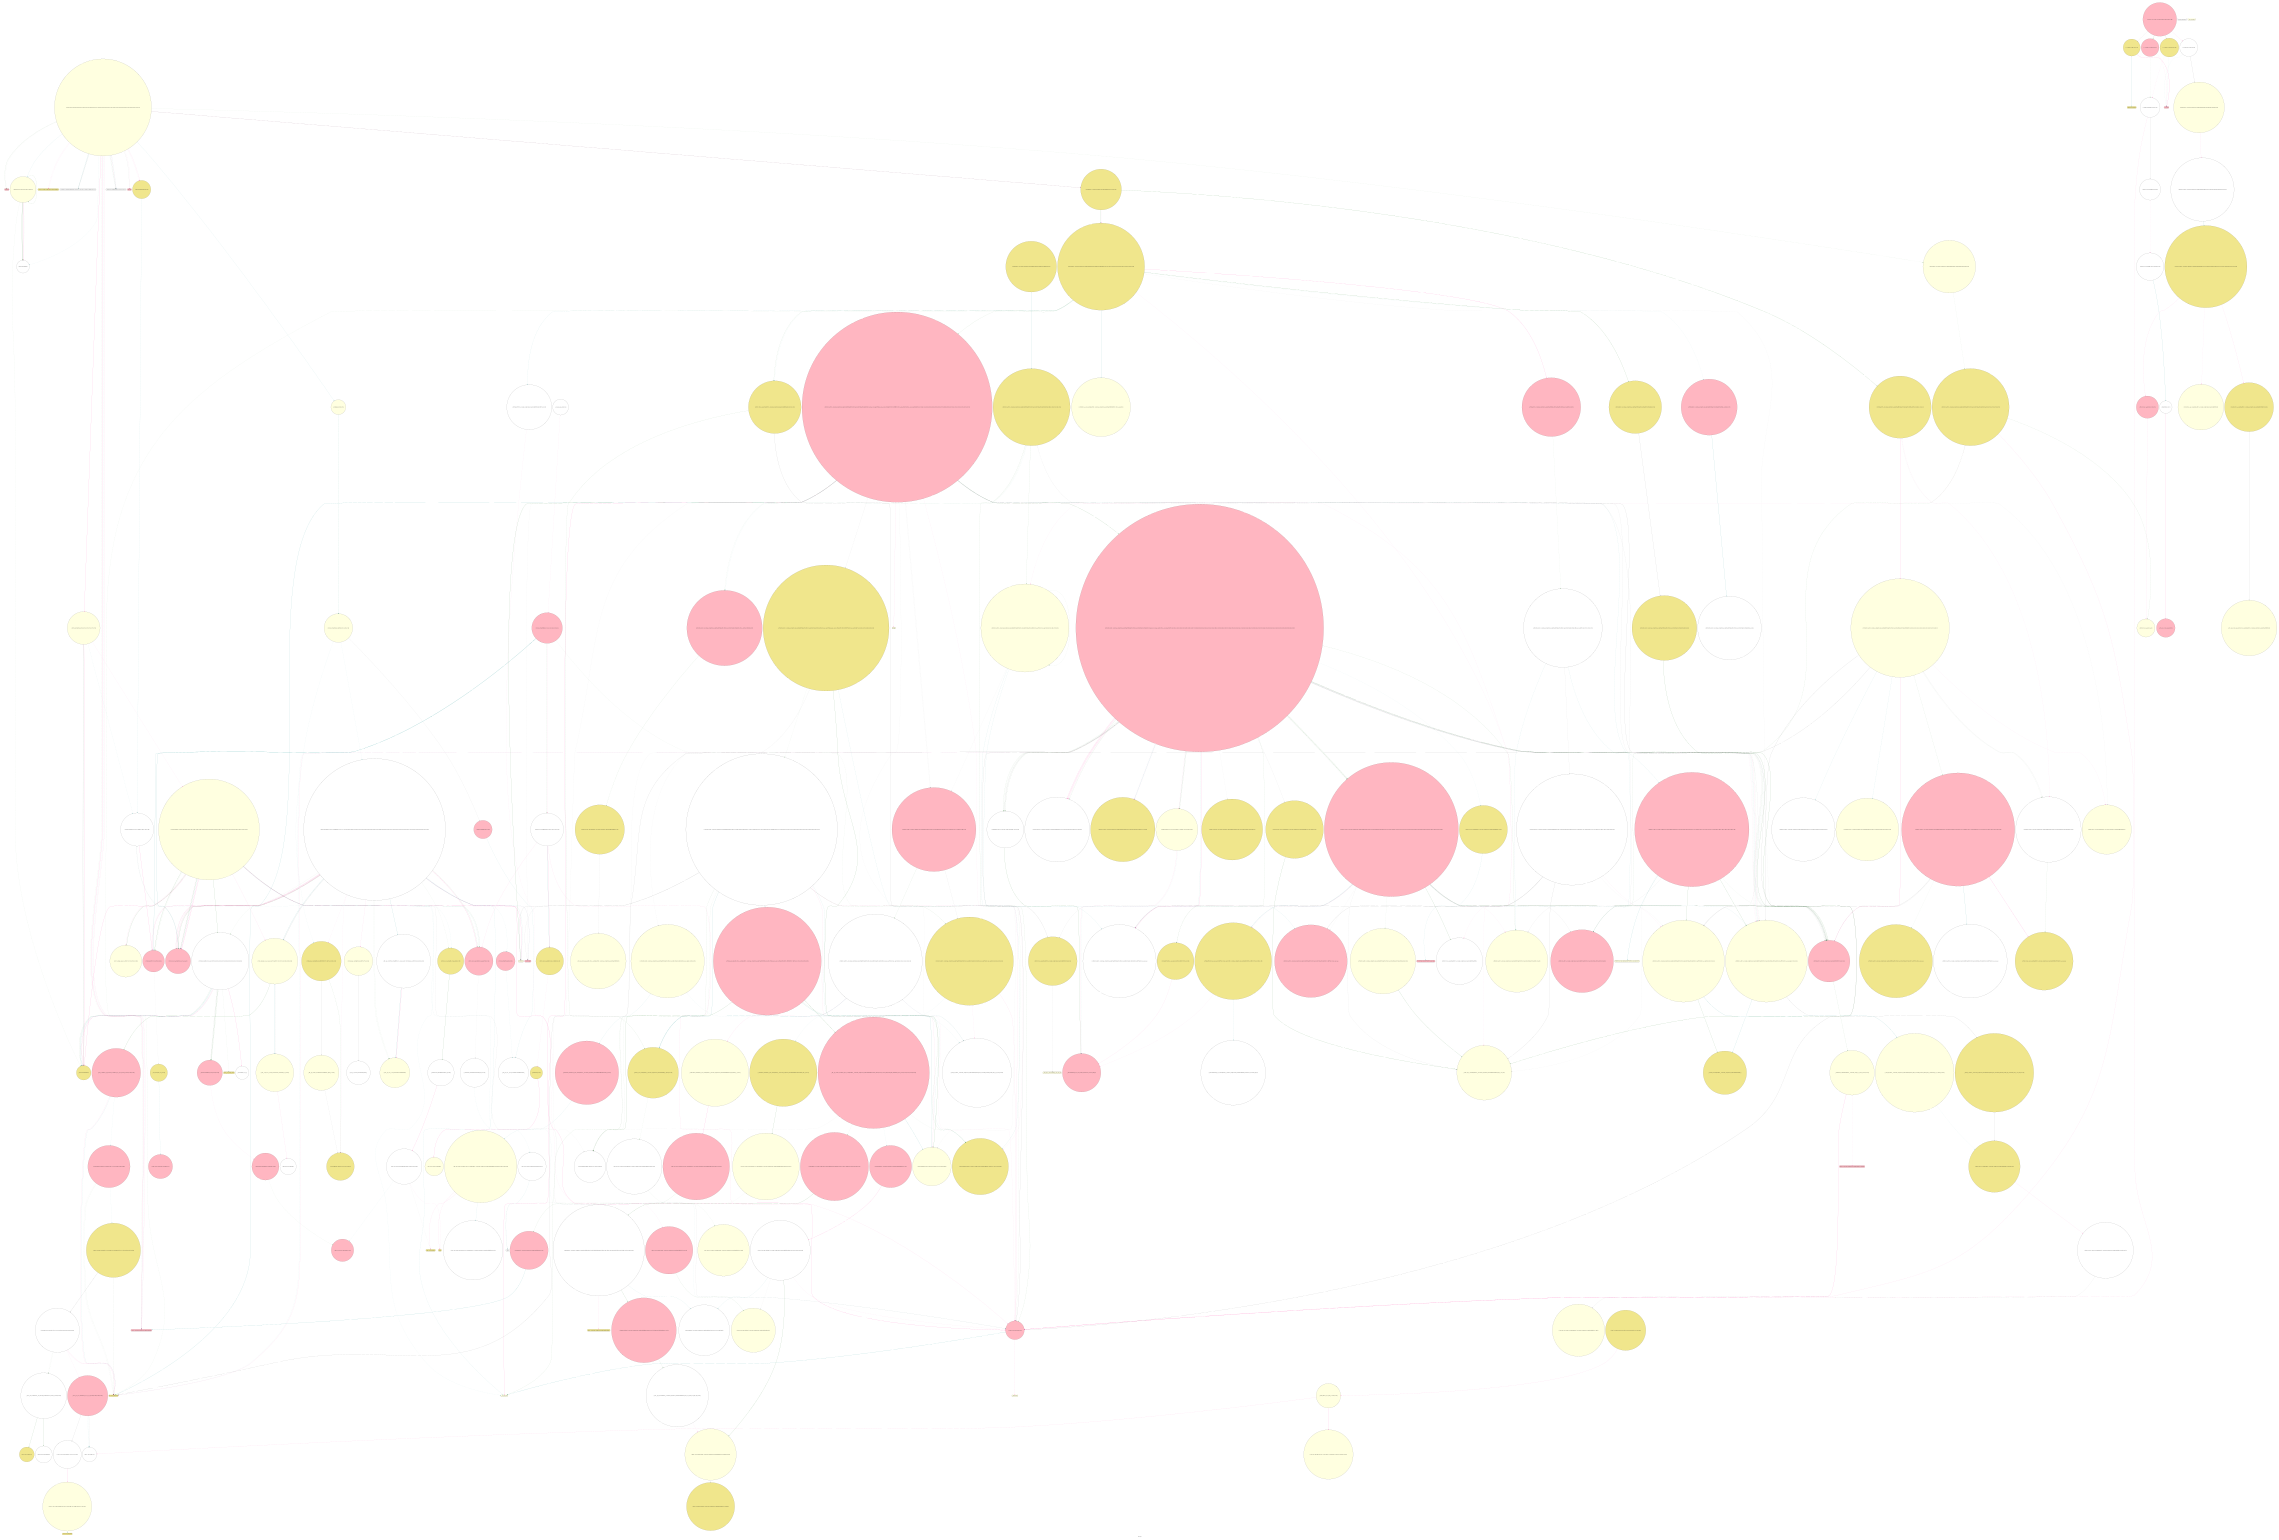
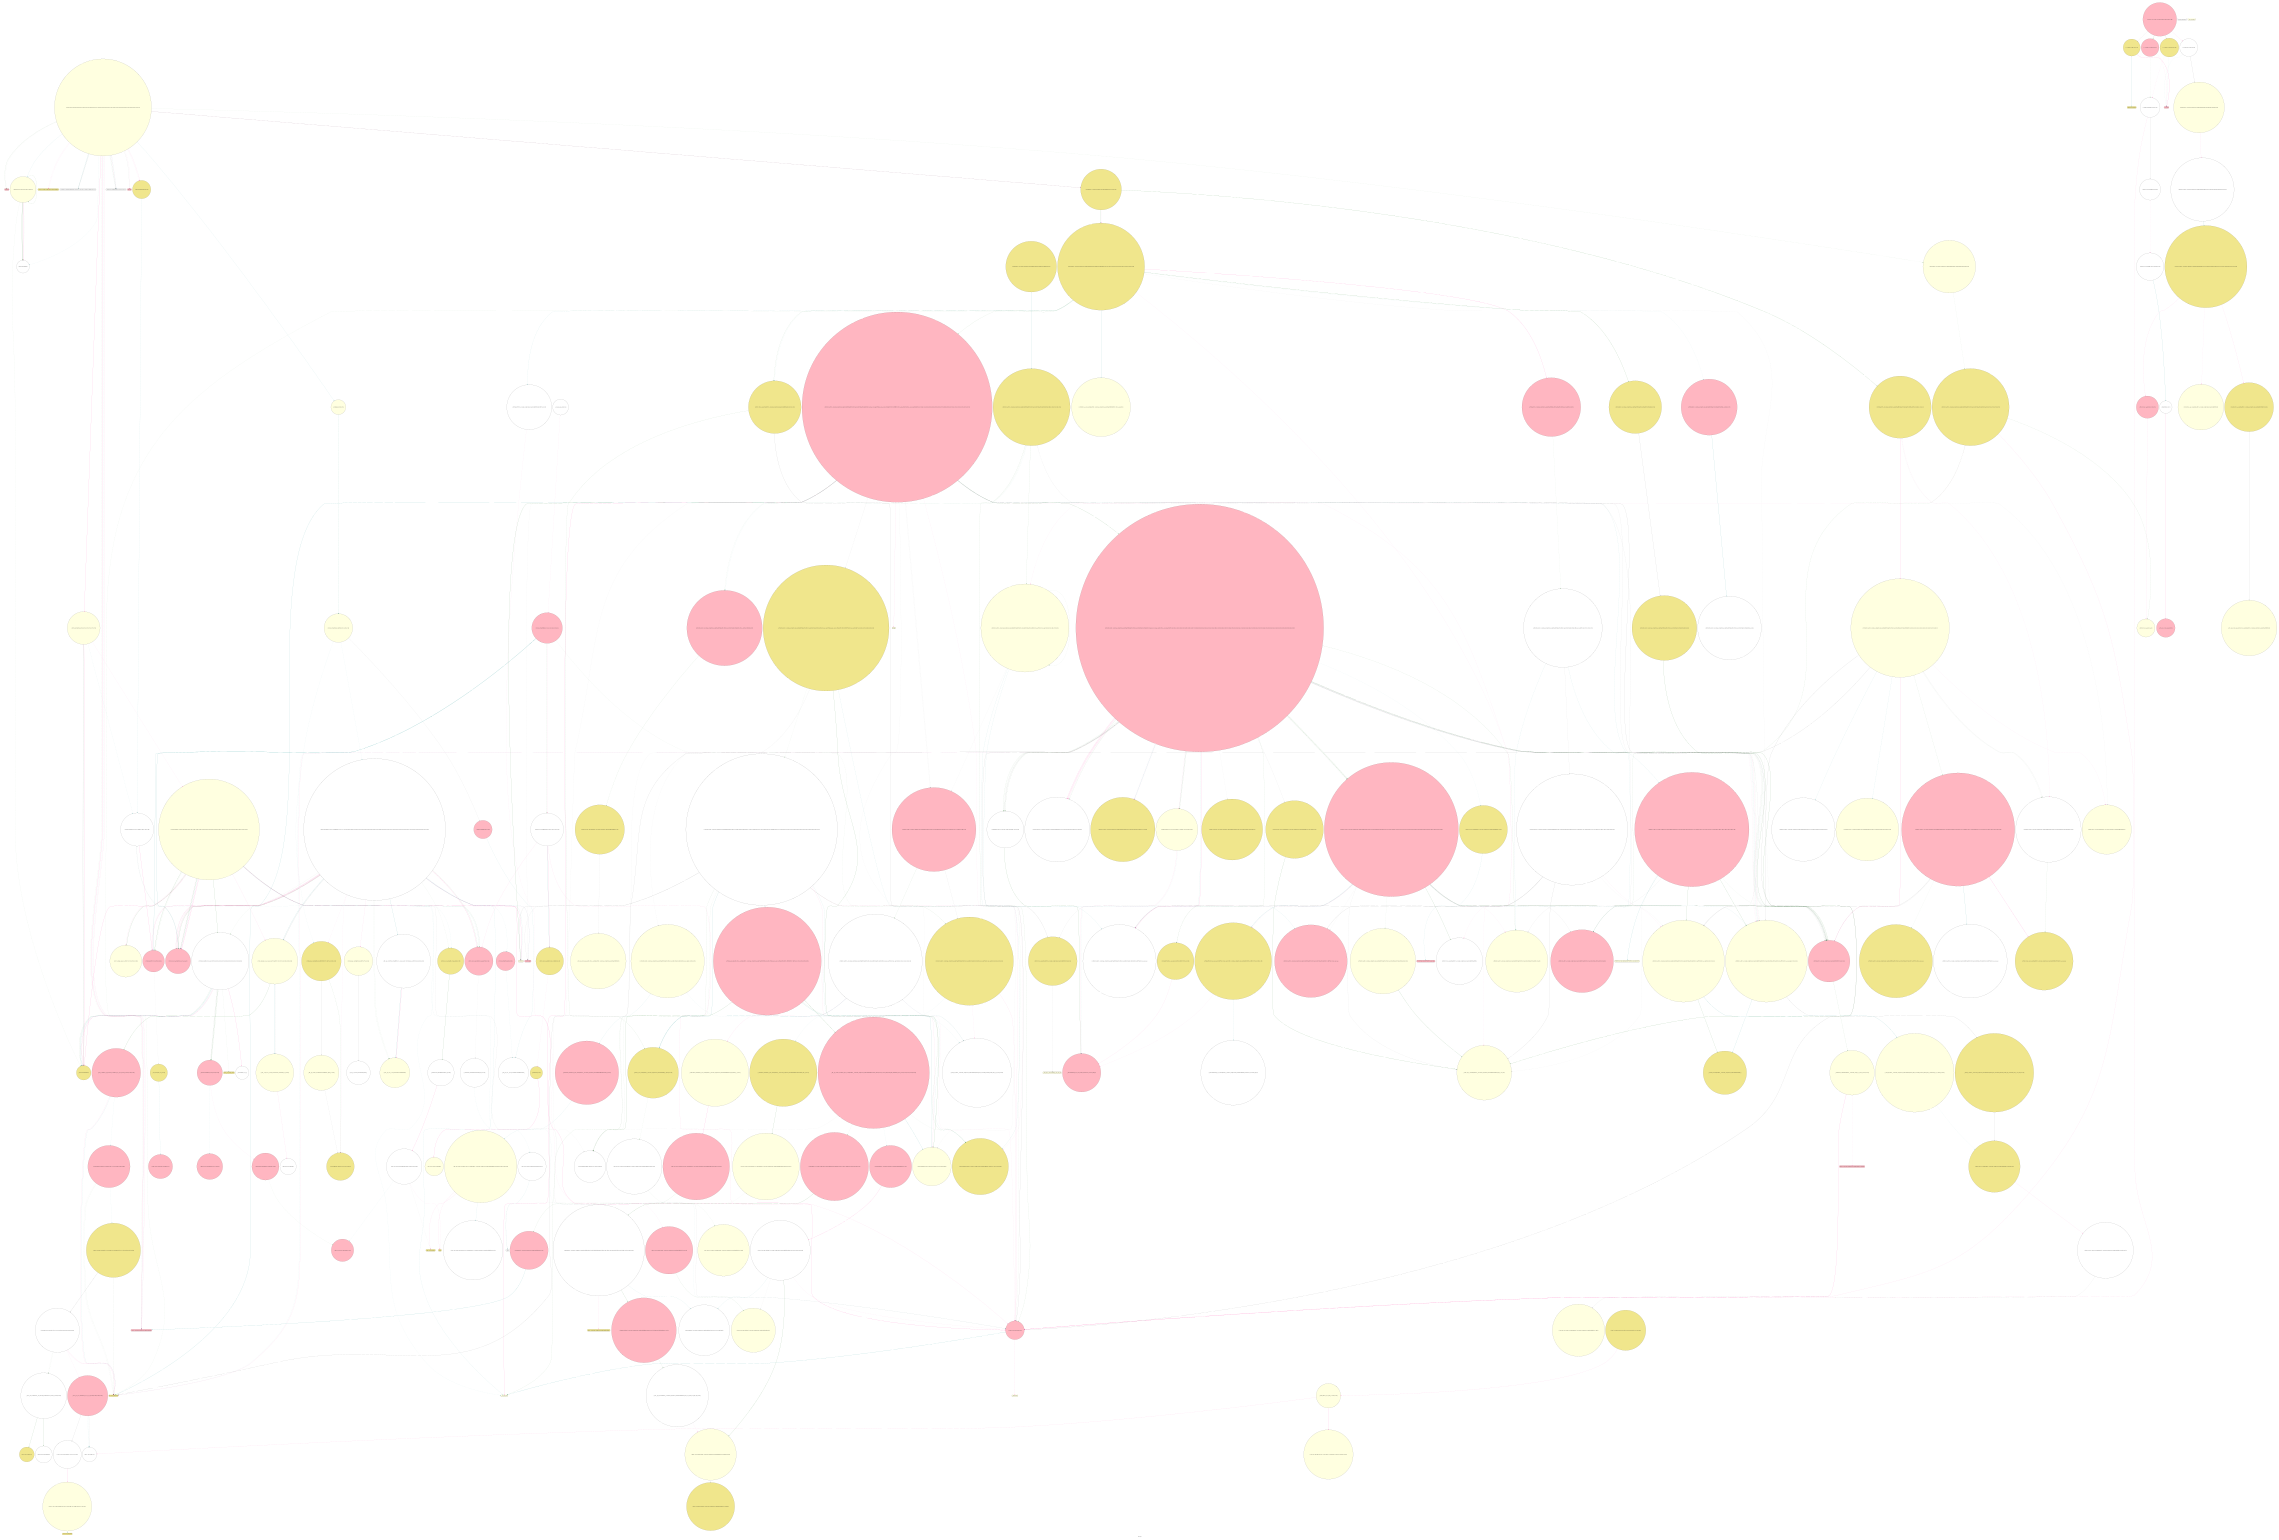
node "{_ZNKSt12_Vector_baseIiSaIiEE19_M_get_Tp_allocatorEv}": added
